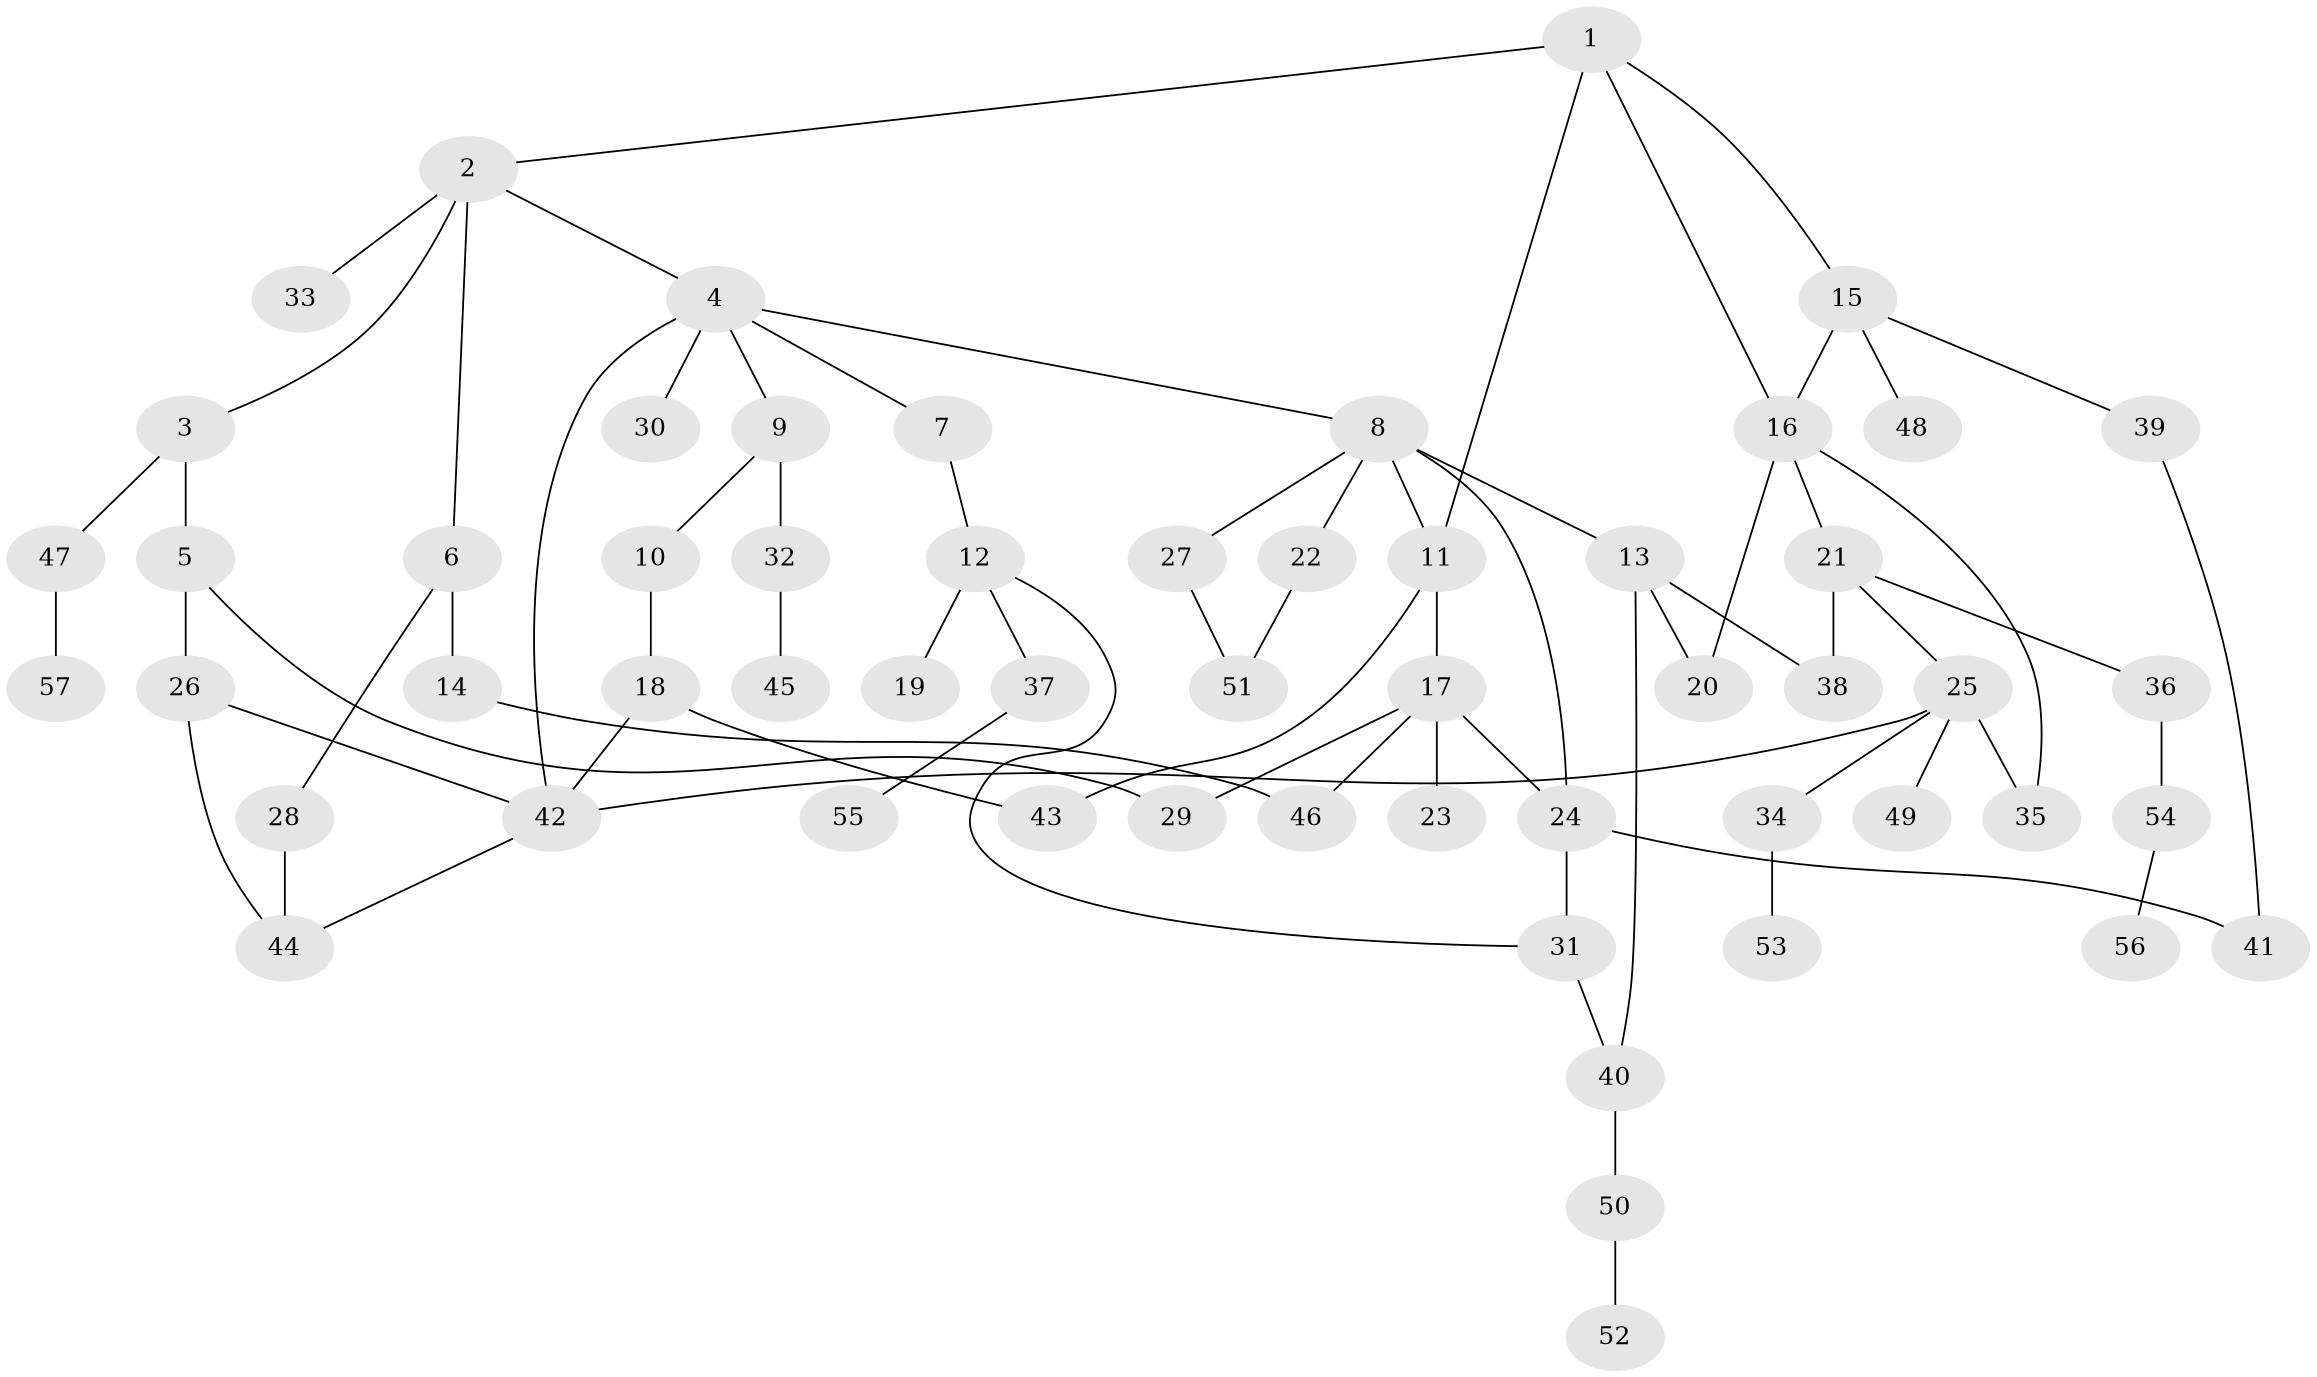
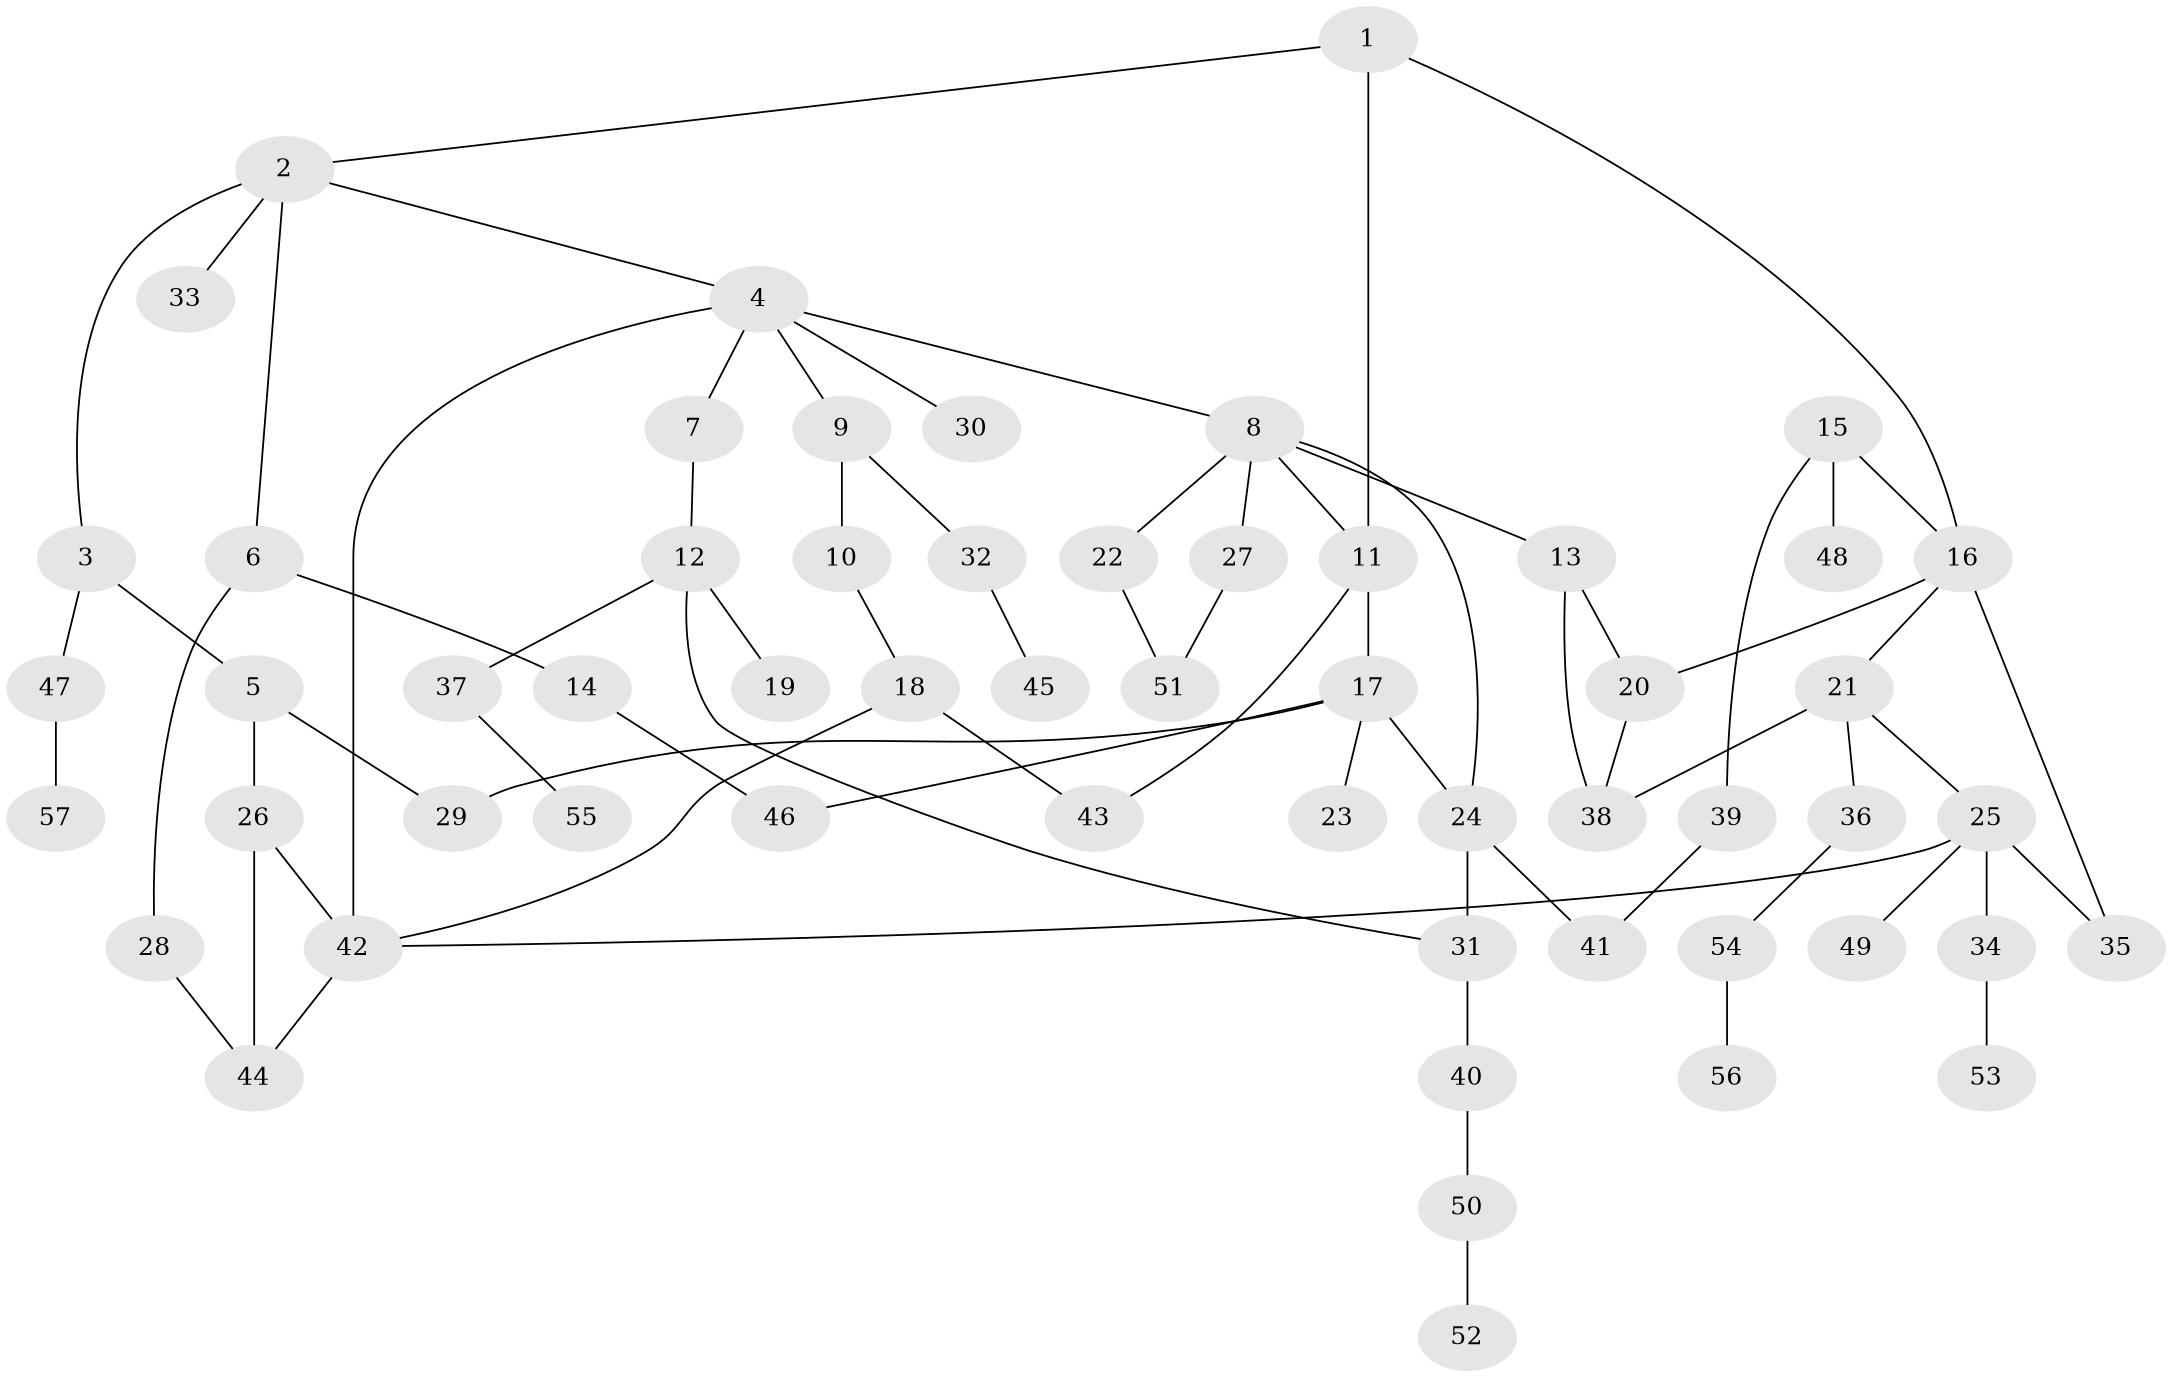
edge "1" -- "15": removed
edge "20" -- "38": added
edge "13" -- "40": removed
